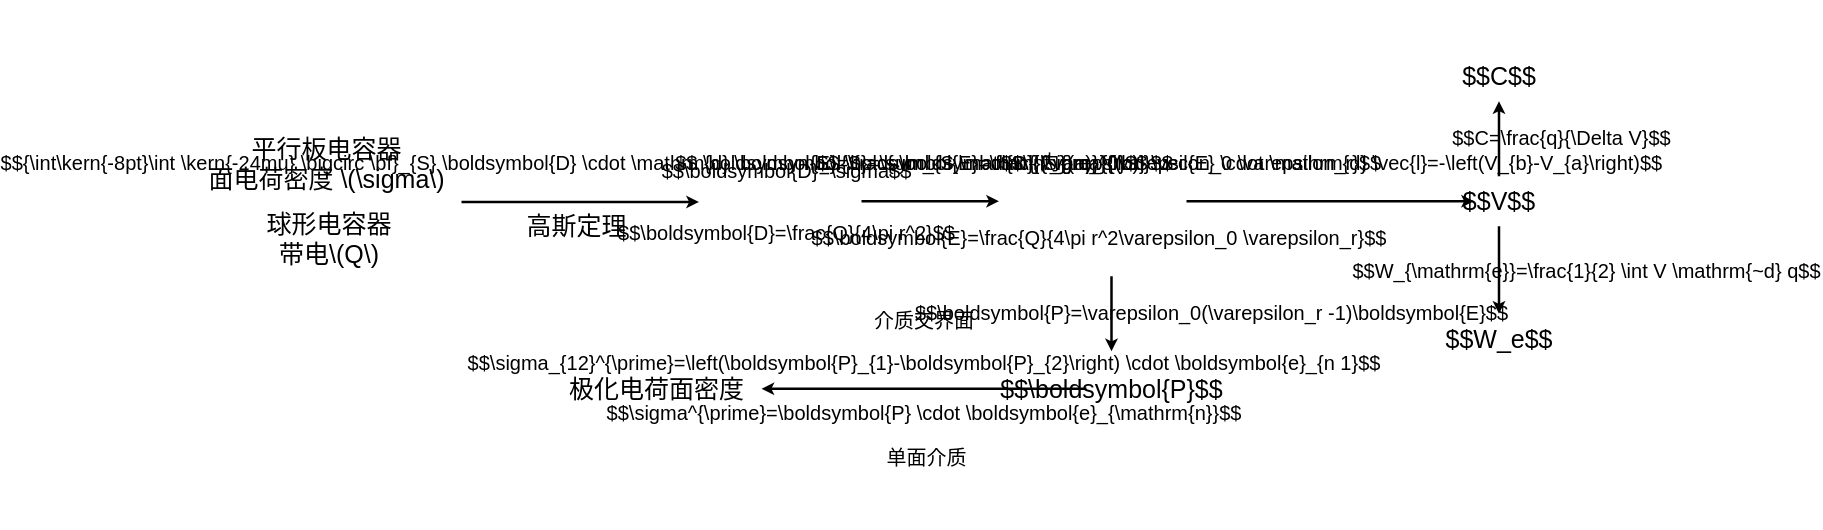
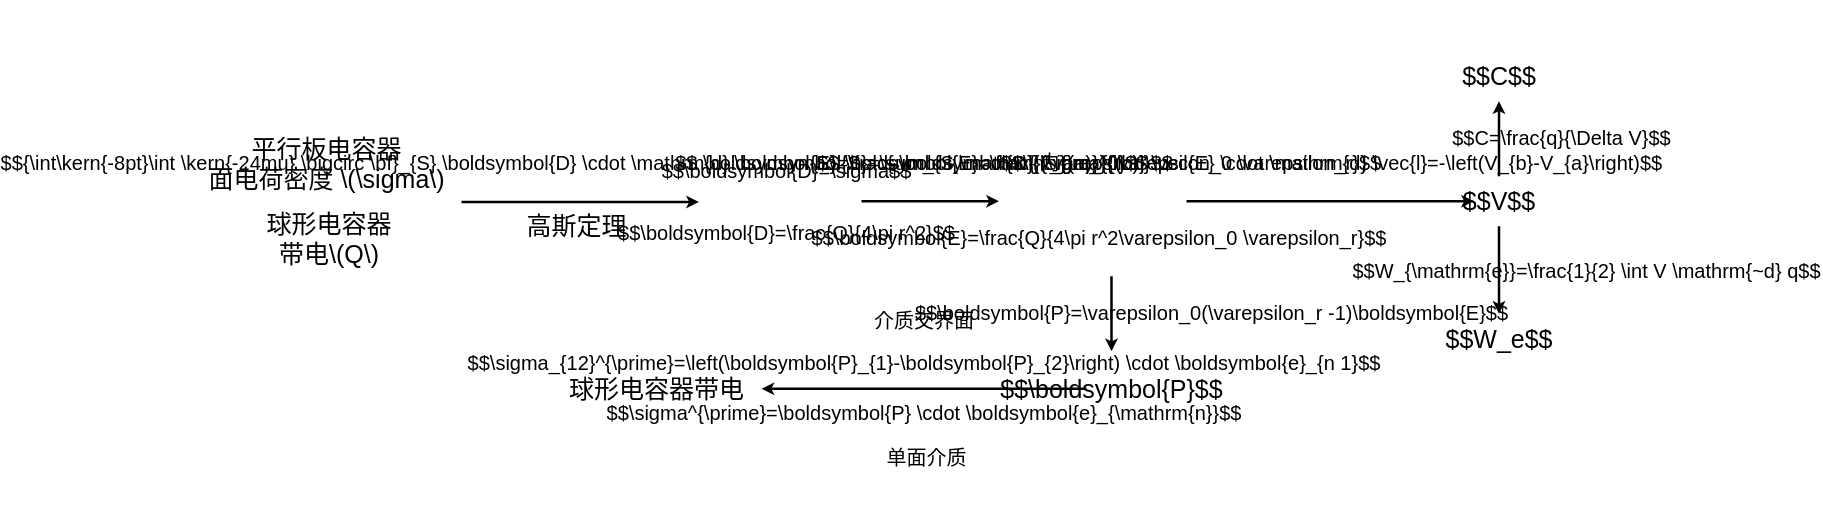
node "极化电荷面密度": label "极化电荷面密度" -> "球形电容器带电"
